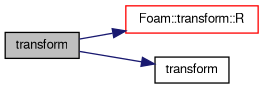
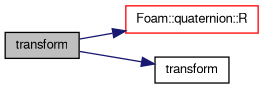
node "Foam::transform::R": label "Foam::transform::R" -> "Foam::quaternion::R"
